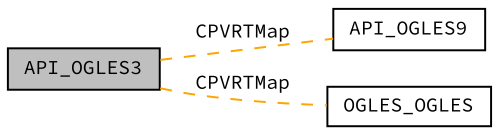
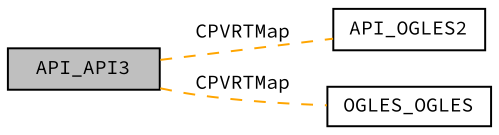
node "API_OGLES9": label "API_OGLES9" -> "API_OGLES2"
node "API_OGLES3": label "API_OGLES3" -> "API_API3"
